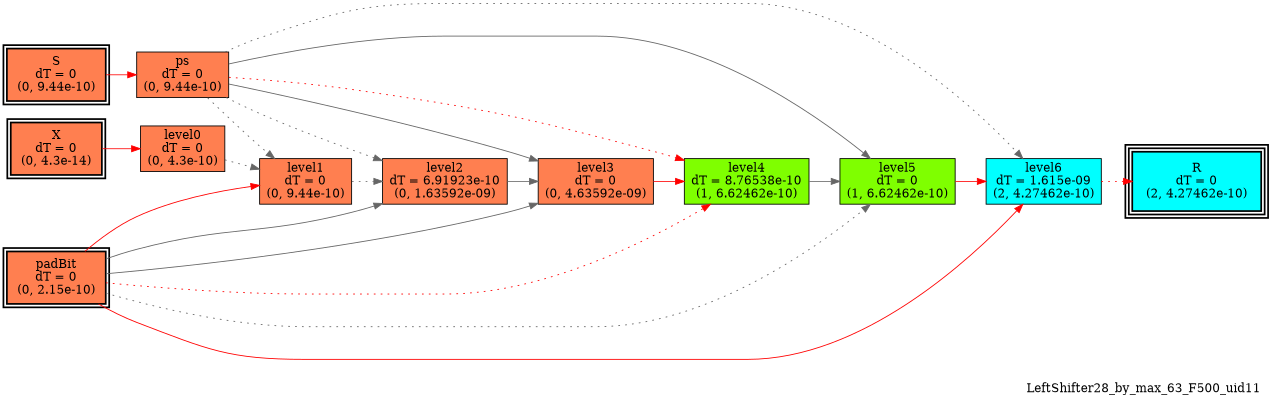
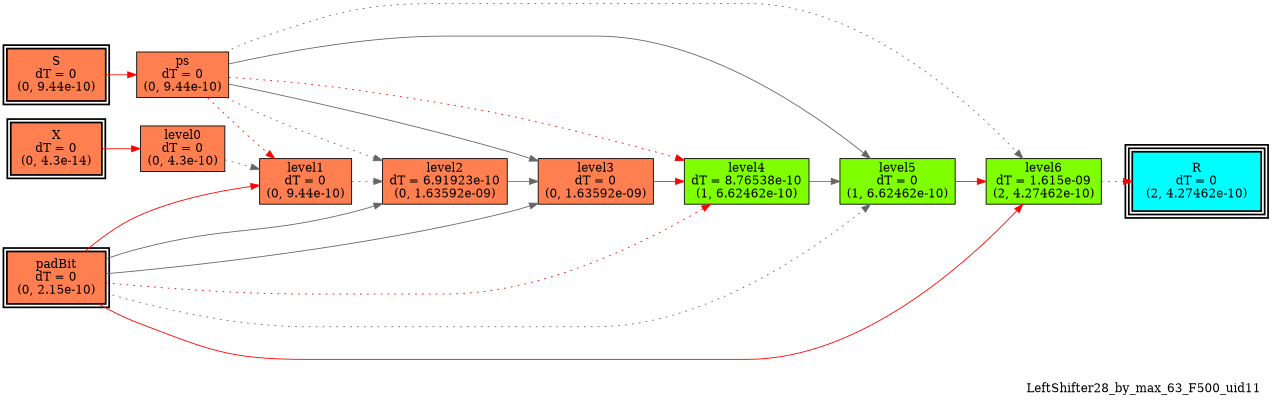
edge "ps dT = 0 (0, 9.44e-10)" -> "level1 dT = 0 (0, 9.44e-10)": color gray40 -> red
node "level3 dT = 0 (0, 4.63592e-09)": label "level3 dT = 0 (0, 4.63592e-09)" -> "level3 dT = 0 (0, 1.63592e-09)"
node "level6 dT = 1.615e-09 (2, 4.27462e-10)": fillcolor cyan -> chartreuse
